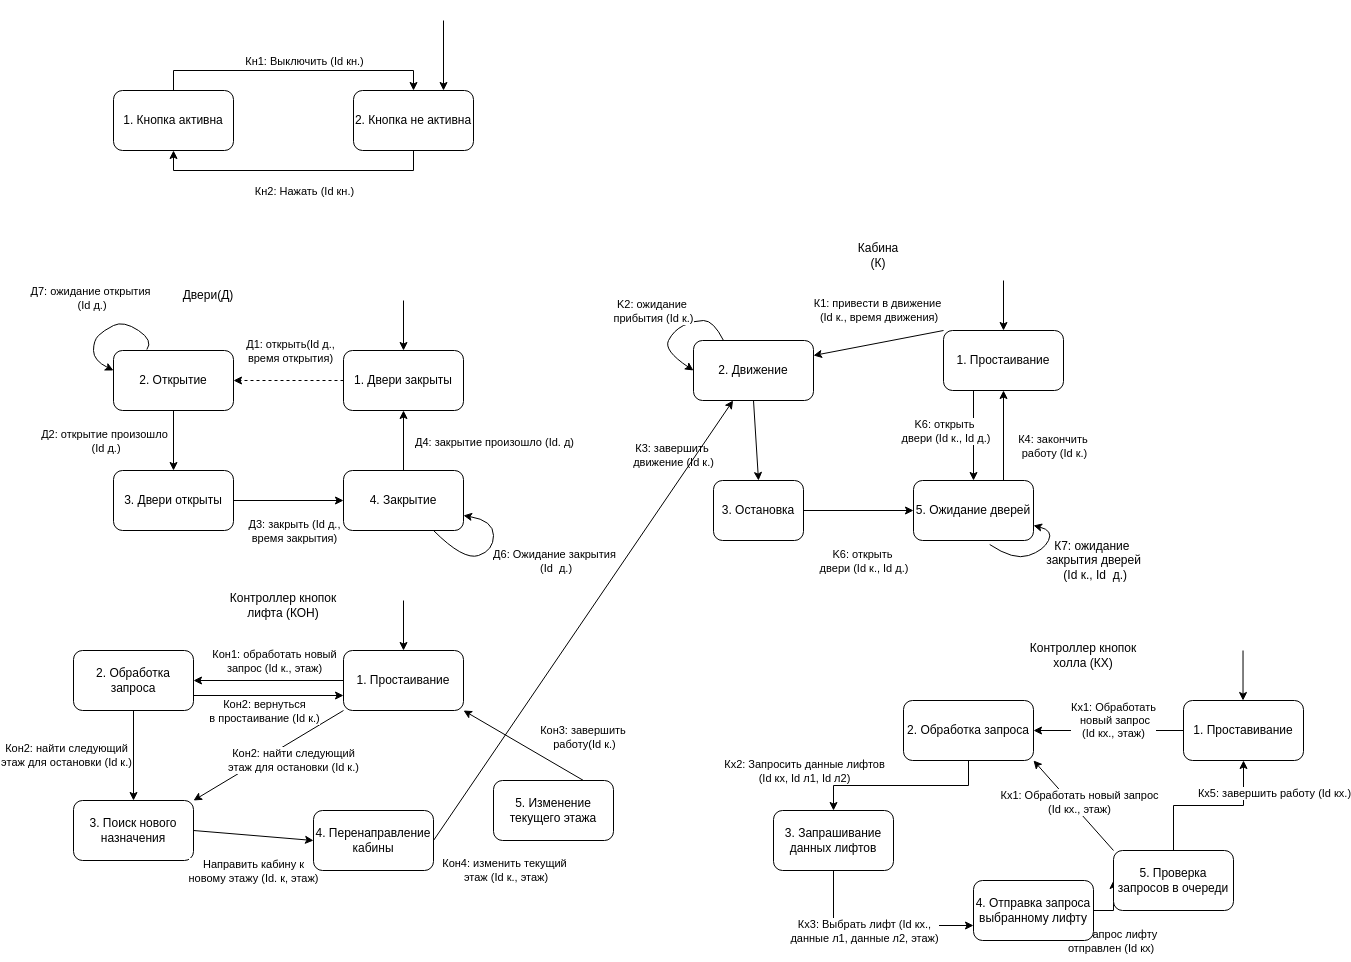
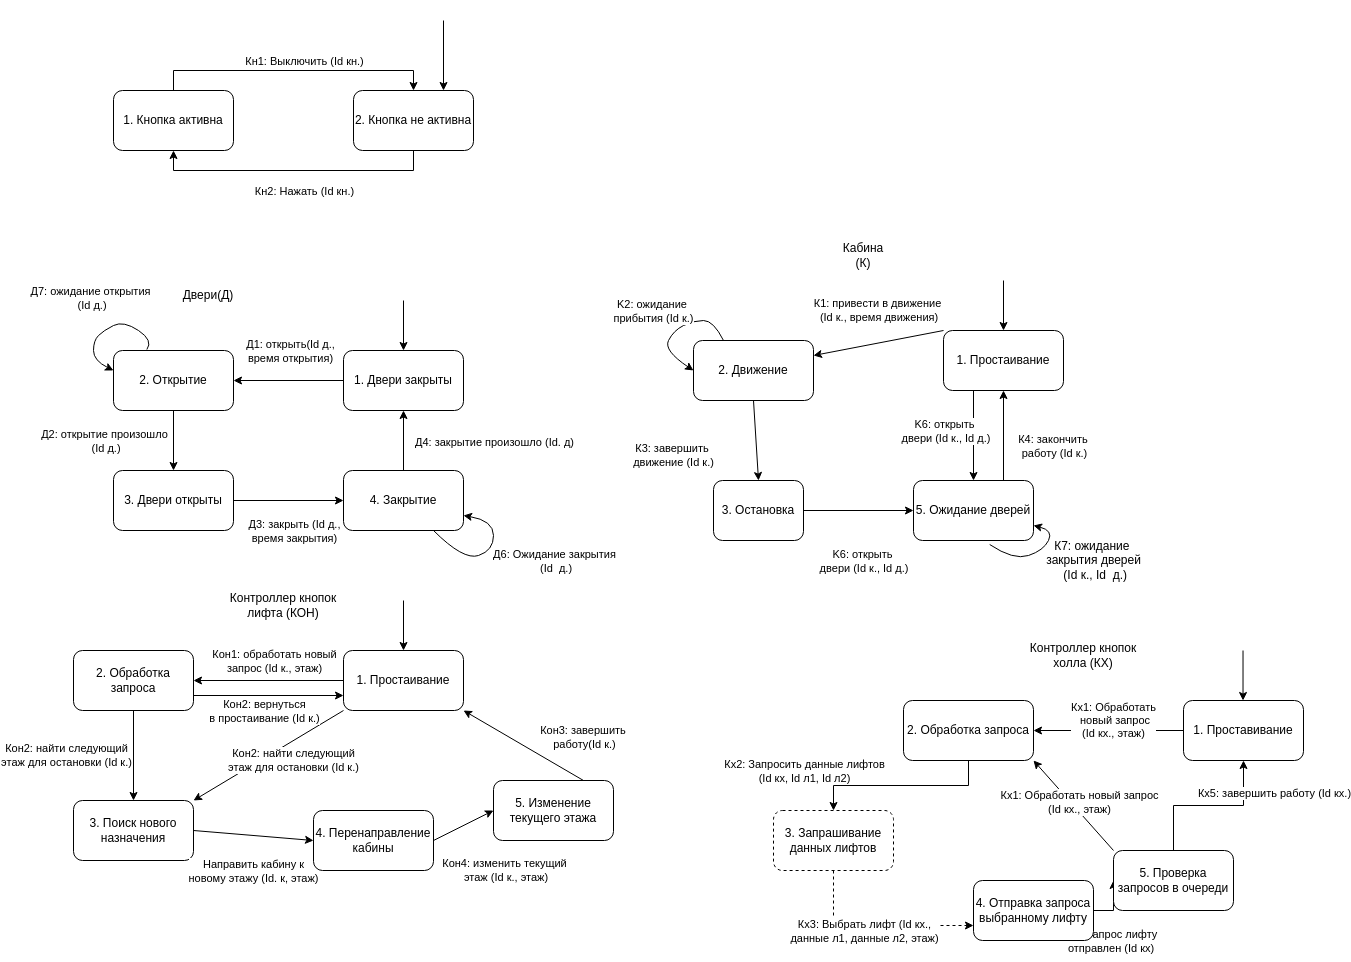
node "Кабина (К)": moved (879, 256) -> (864, 256)
edge "1. Двери закрыты" -> "2. Открытие": style dashed -> solid
edge "4. Перенаправление кабины" -> "2. Движение": now "4. Перенаправление кабины" -> "5. Изменение текущего этажа"
node "3. Запрашивание данных лифтов": style solid -> dashed
edge "3. Запрашивание данных лифтов" -> "4. Отправка запроса выбранному лифту": style solid -> dashed
